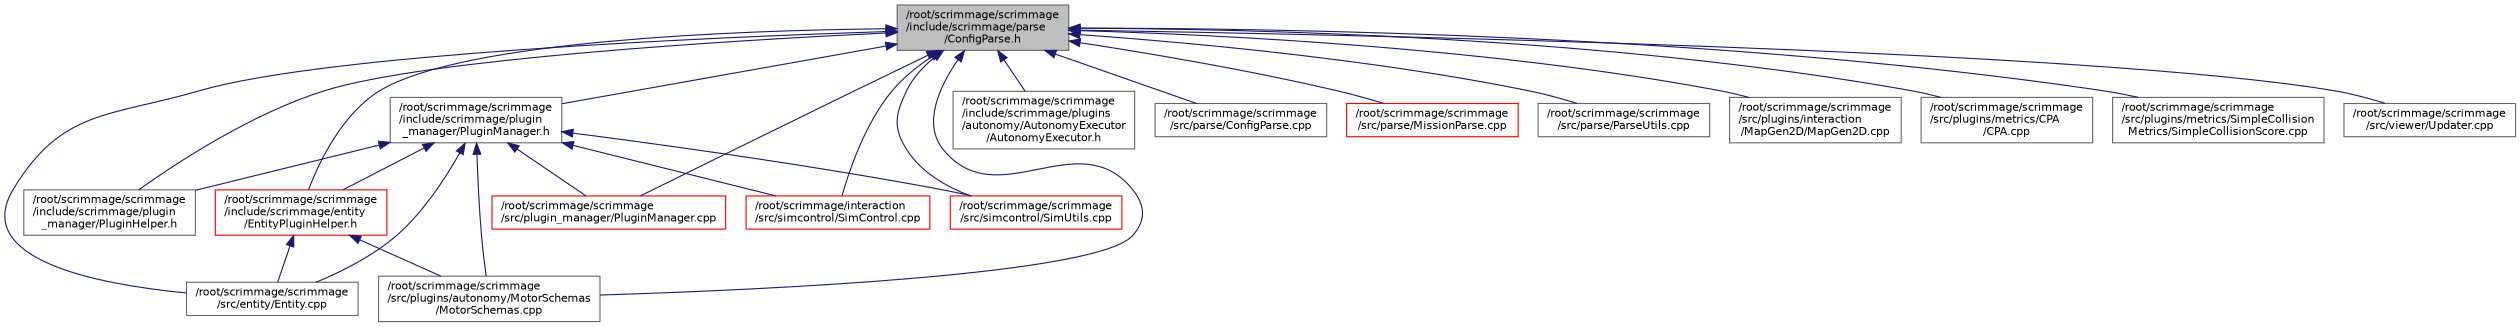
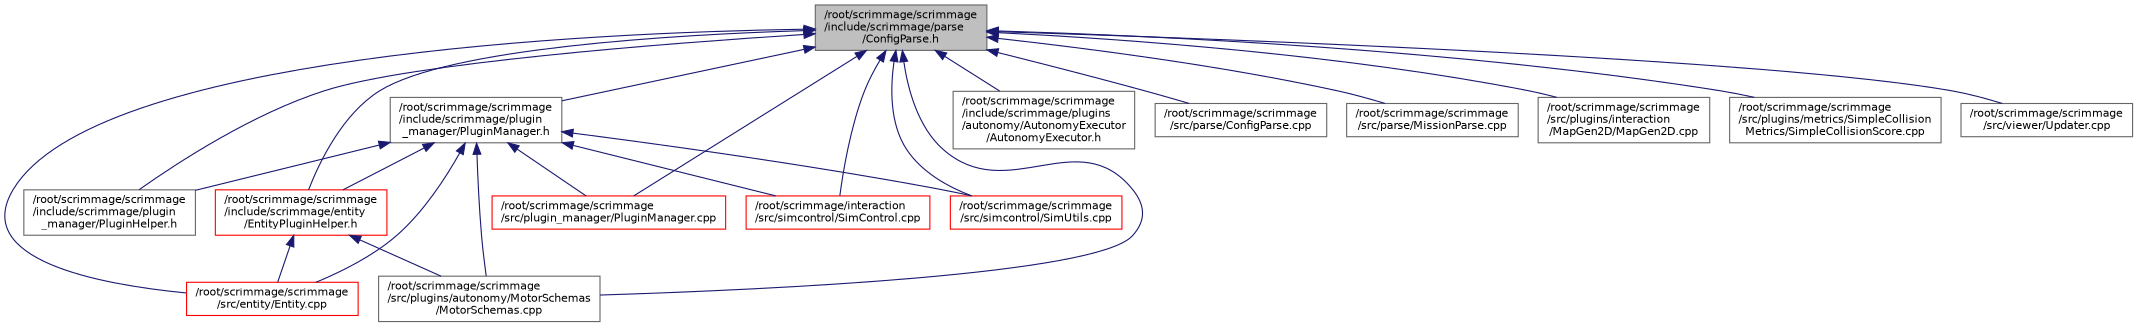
node "/root/scrimmage/scrimmage /src/parse/MissionParse.cpp": color red -> gray40
node "/root/scrimmage/scrimmage /src/parse/ParseUtils.cpp": removed
node "/root/scrimmage/scrimmage /src/plugins/metrics/CPA /CPA.cpp": removed
node "/root/scrimmage/scrimmage /src/entity/Entity.cpp": color gray40 -> red
